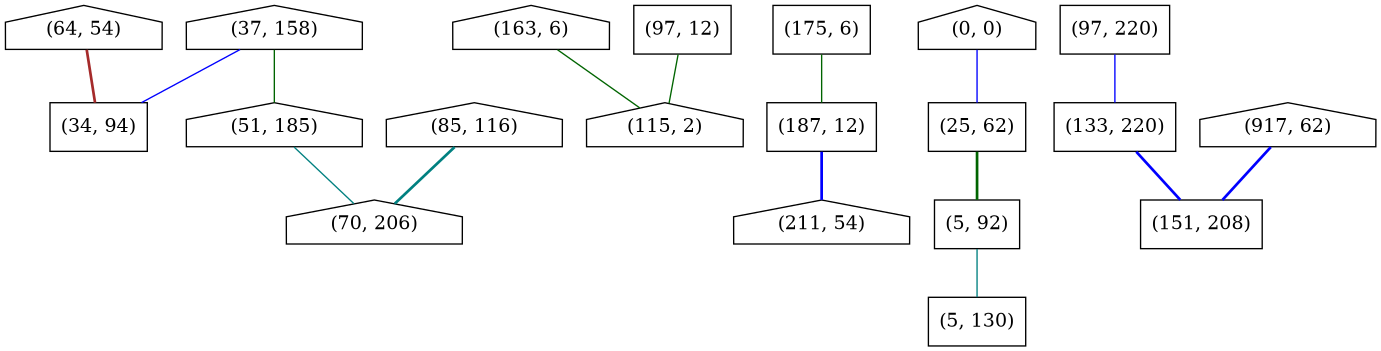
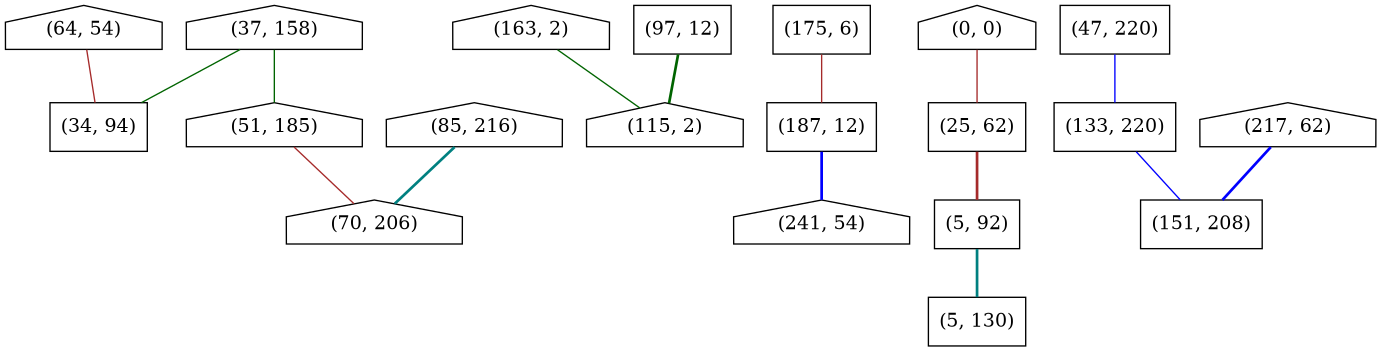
node "(163, 6)": label "(163, 6)" -> "(163, 2)"
node "(97, 220)": label "(97, 220)" -> "(47, 220)"
edge "(64, 54)" -- "(34, 94)": style bold -> solid
edge "(37, 158)" -- "(34, 94)": color blue -> darkgreen
edge "(0, 0)" -- "(25, 62)": color blue -> brown
edge "(97, 12)" -- "(115, 2)": style solid -> bold
edge "(175, 6)" -- "(187, 12)": color darkgreen -> brown
node "(85, 116)": label "(85, 116)" -> "(85, 216)"
node "(917, 62)": label "(917, 62)" -> "(217, 62)"
edge "(51, 185)" -- "(70, 206)": color teal -> brown
edge "(25, 62)" -- "(5, 92)": color darkgreen -> brown
edge "(133, 220)" -- "(151, 208)": style bold -> solid
node "(211, 54)": label "(211, 54)" -> "(241, 54)"
edge "(5, 92)" -- "(5, 130)": style solid -> bold
